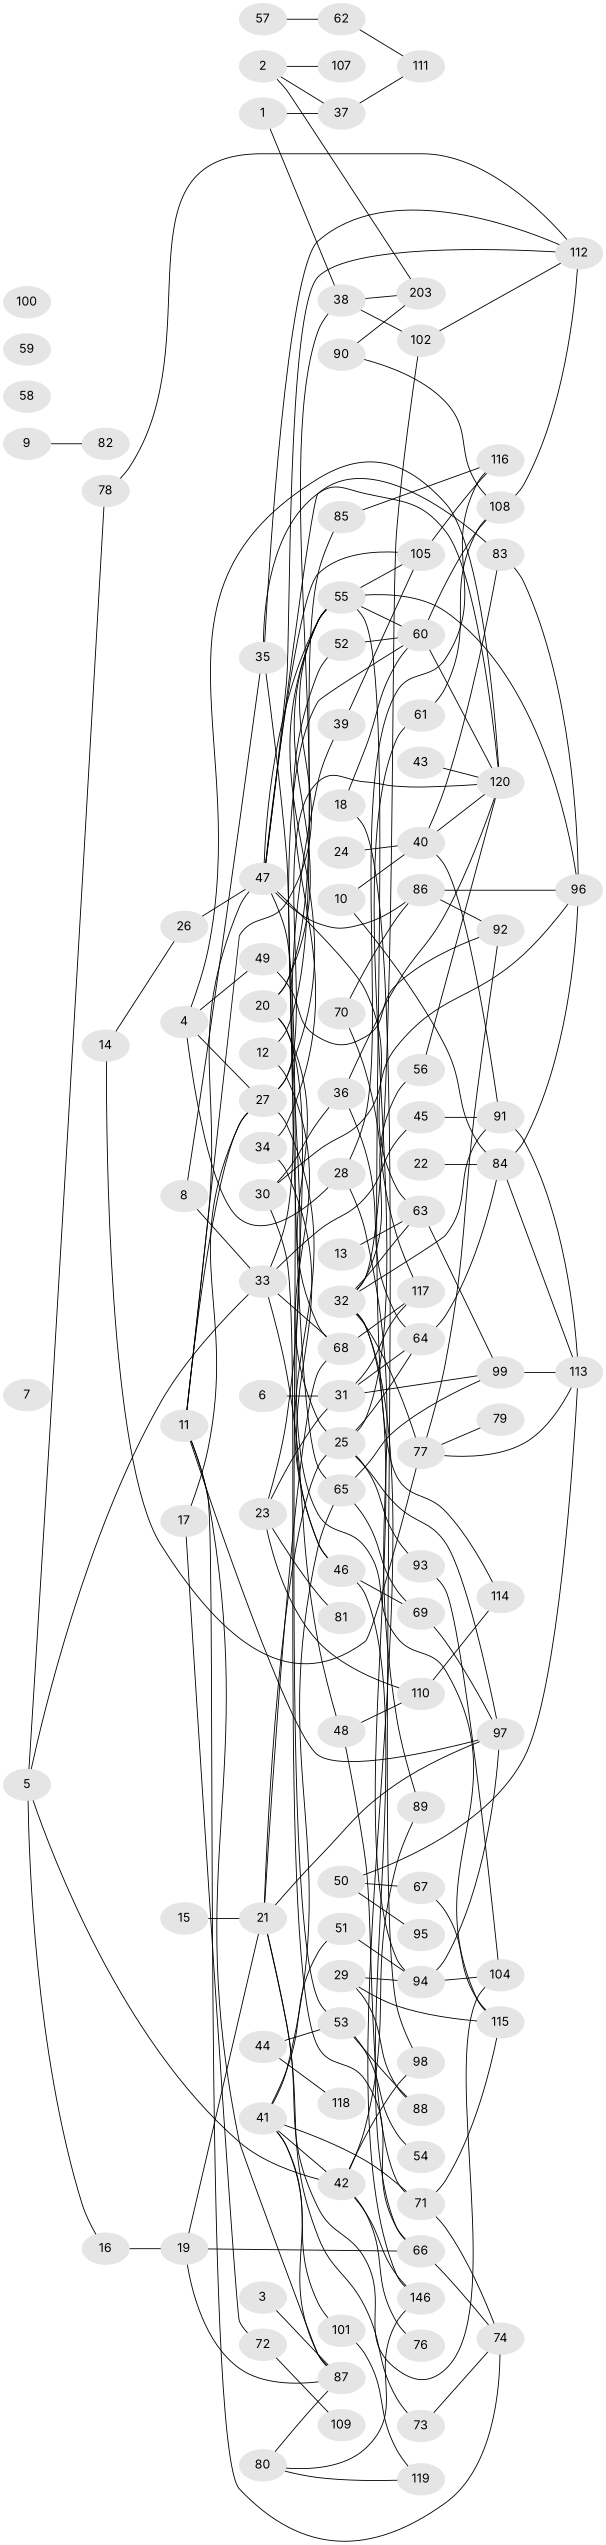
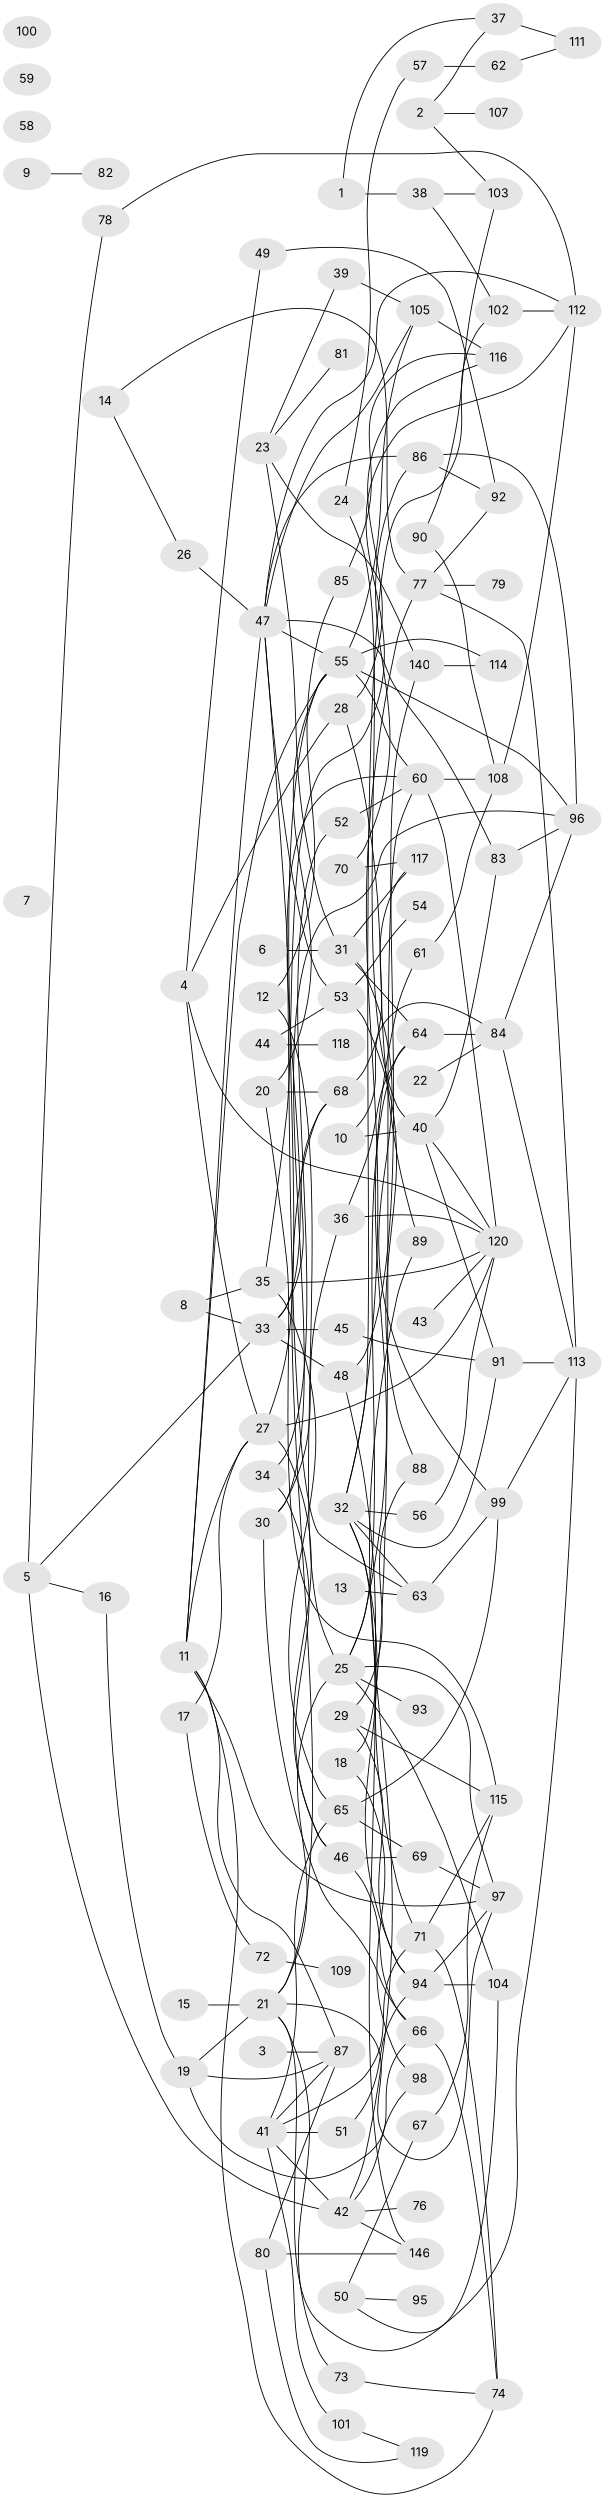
edge "57" -- "24": added
node "203": label "203" -> "103"
edge "38" -- "20": removed
node "110": label "110" -> "140"
edge "93" -- "104": now "25" -- "104"
